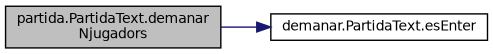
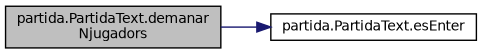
node "demanar.PartidaText.esEnter": label "demanar.PartidaText.esEnter" -> "partida.PartidaText.esEnter"
